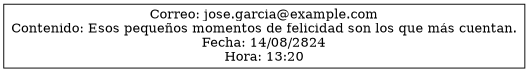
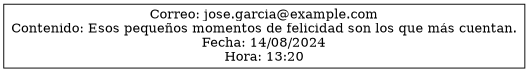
node "Correo: jose.garcia@example.com": text "Fecha: 14/08/2824" -> "Fecha: 14/08/2024"
